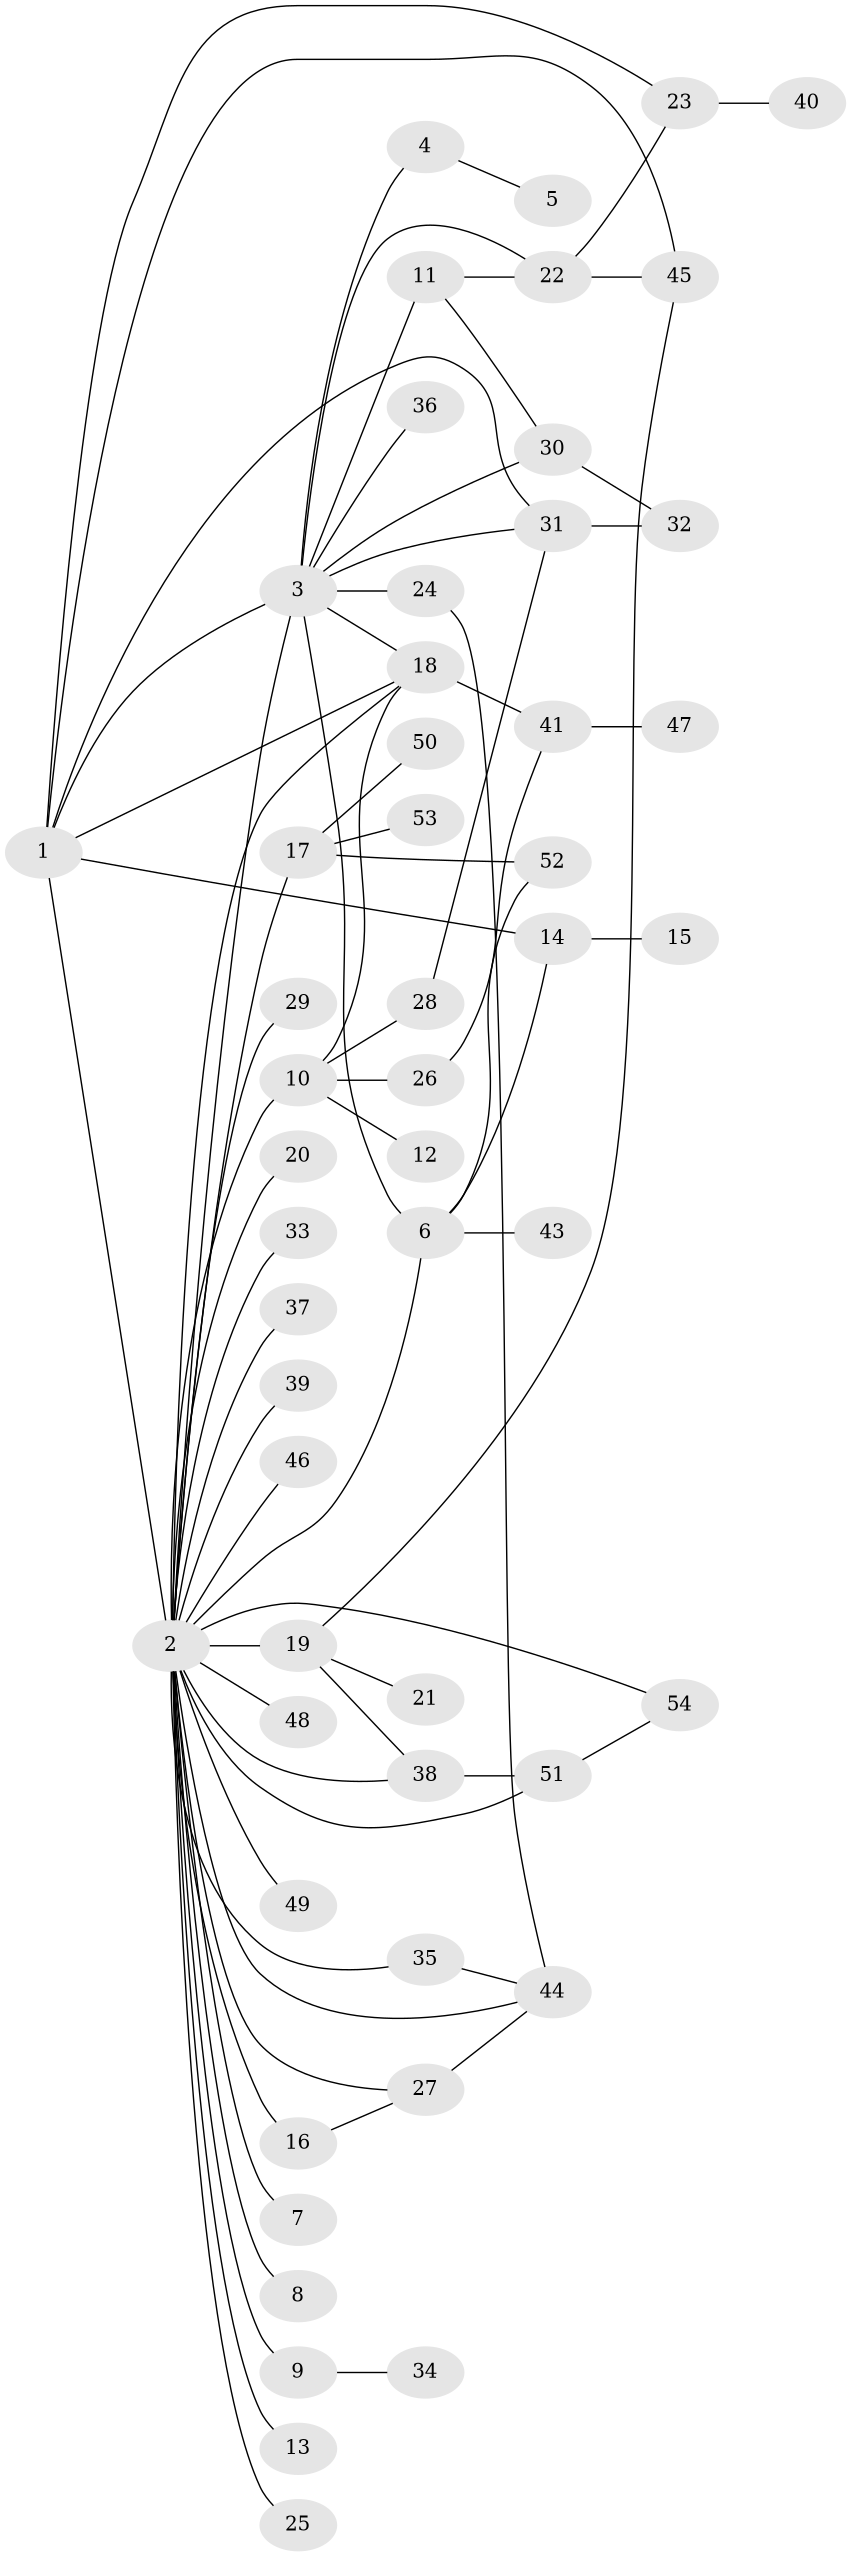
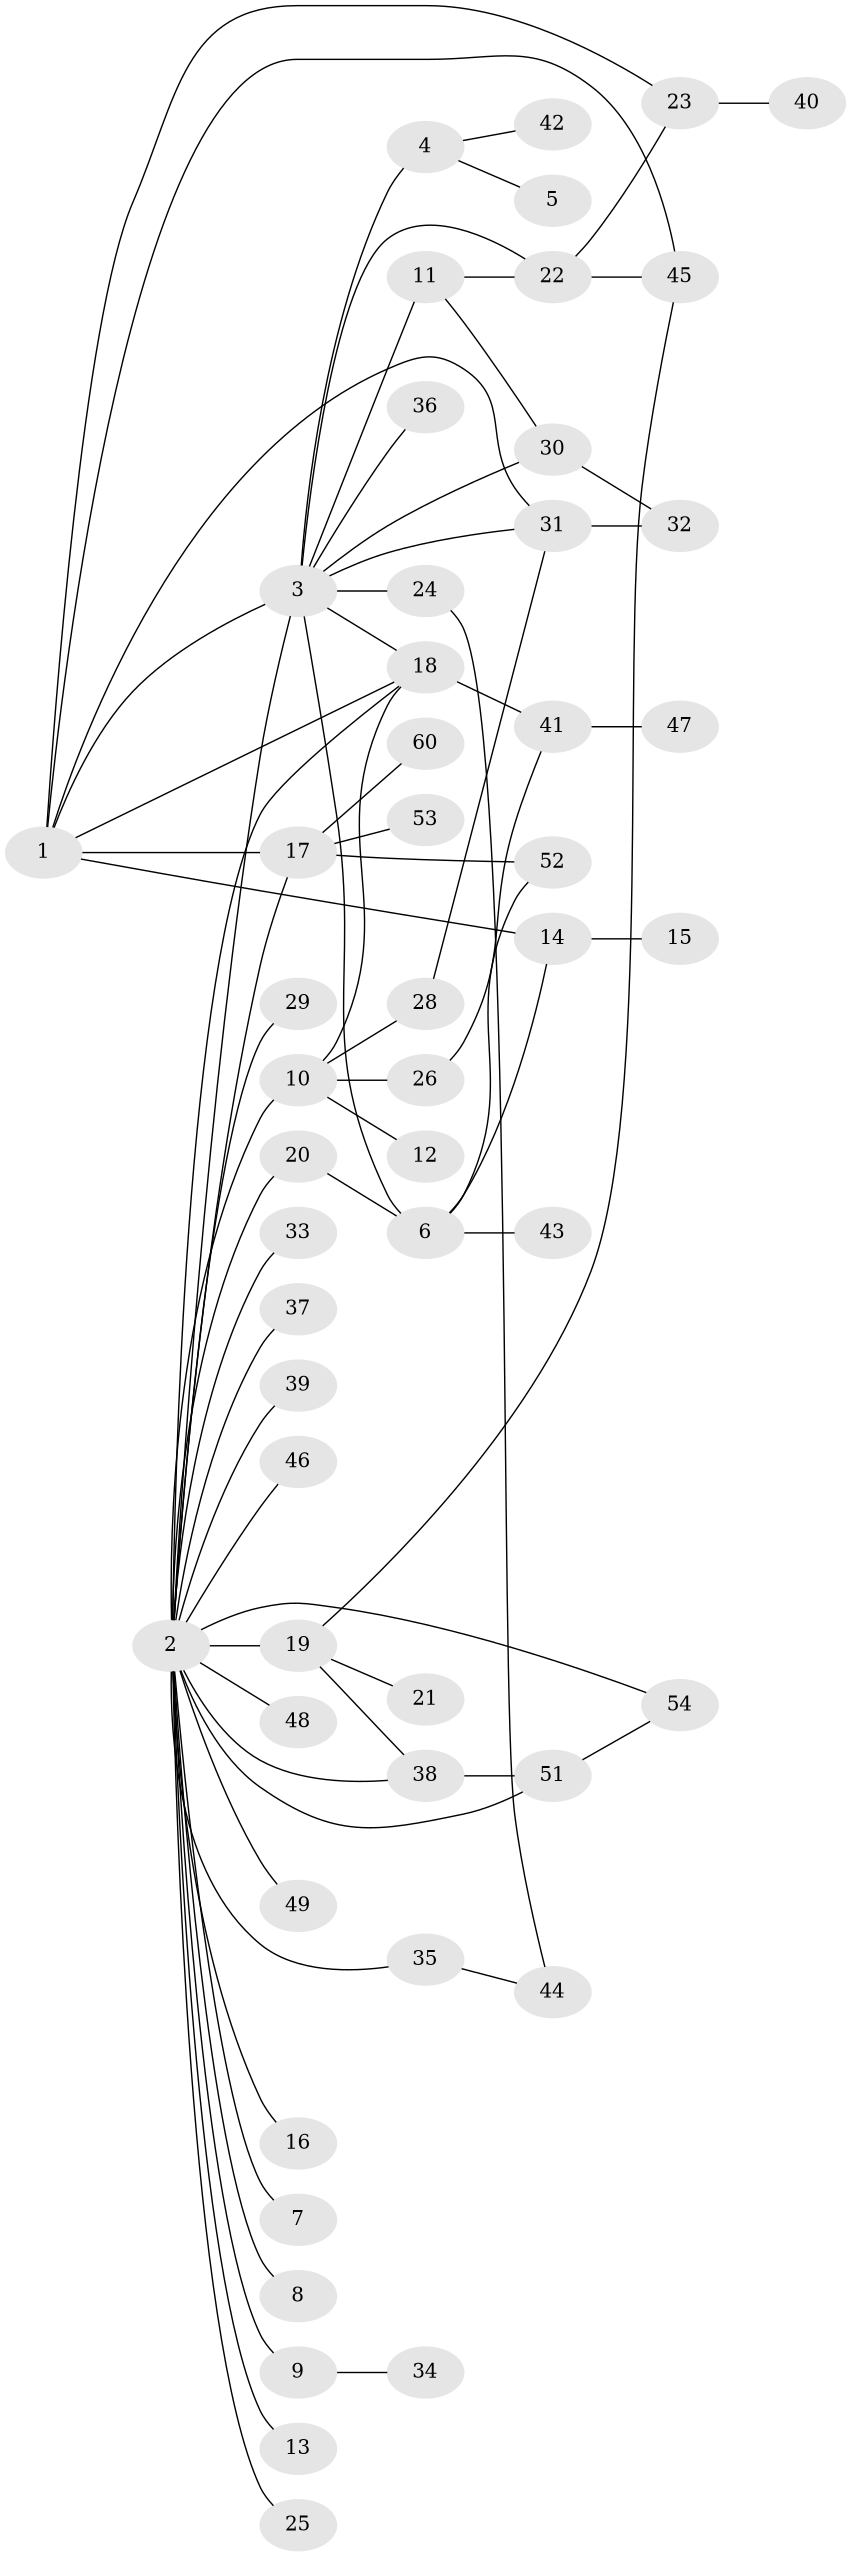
node "42": added
node "50": label "50" -> "60"
edge "1" -- "2": now "1" -- "17"
edge "6" -- "2": now "6" -- "20"
edge "2" -- "44": removed
node "27": removed
